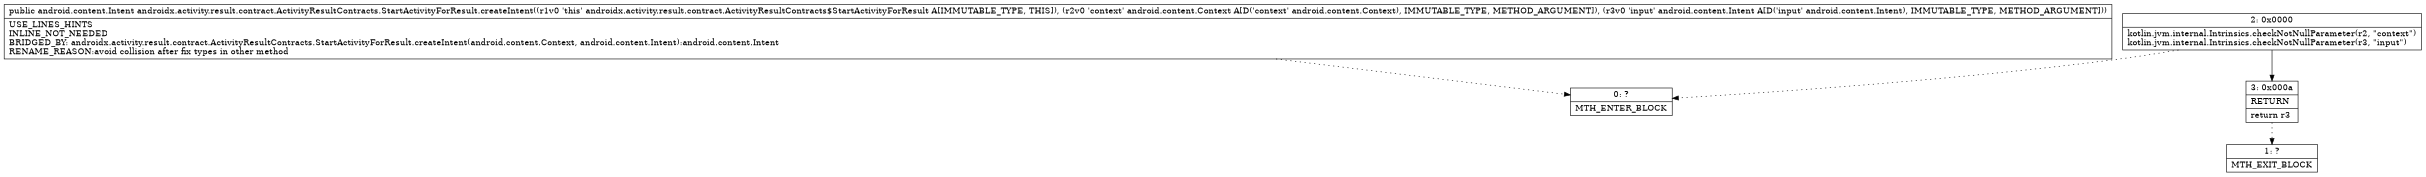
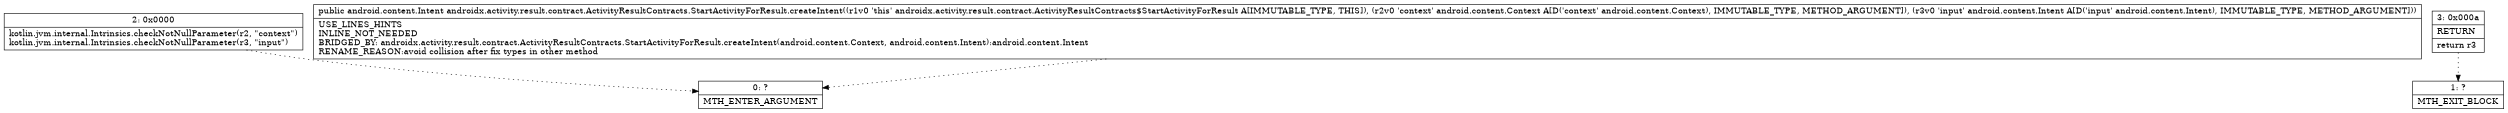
edge "2: 0x0000" -> "3: 0x000a": removed
node "0: ?": text "MTH_ENTER_BLOCK" -> "MTH_ENTER_ARGUMENT"
